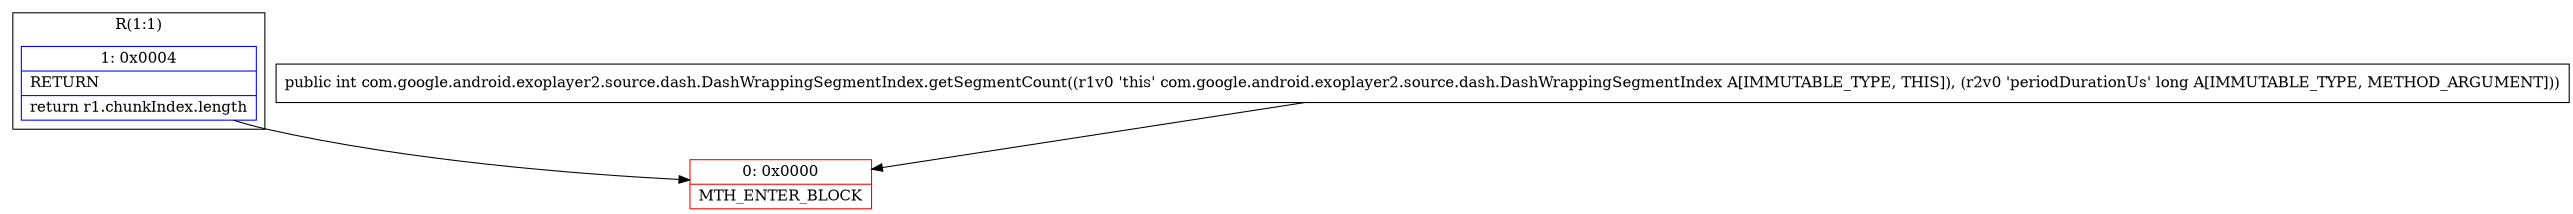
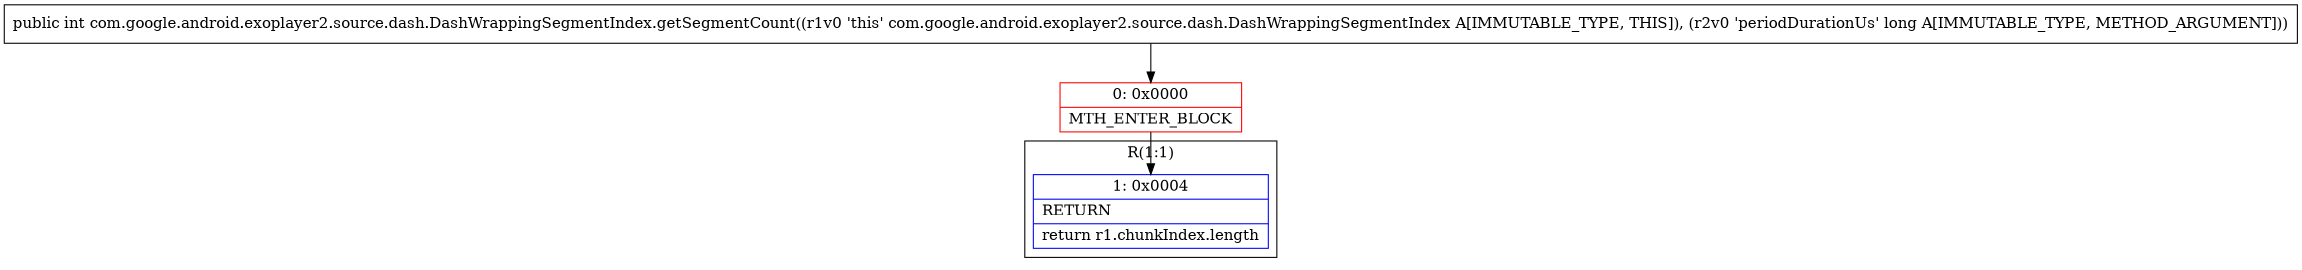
edge "1: 0x0004" -> "0: 0x0000": reversed
